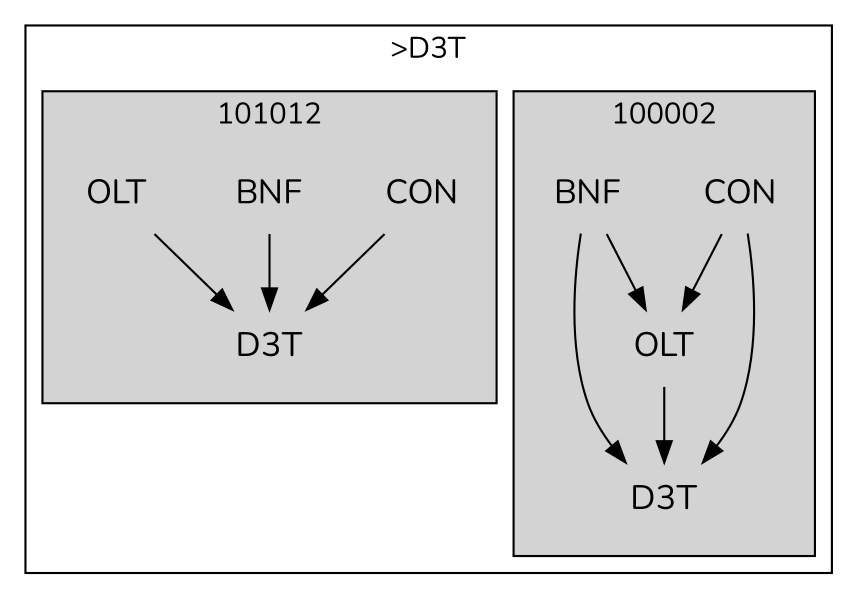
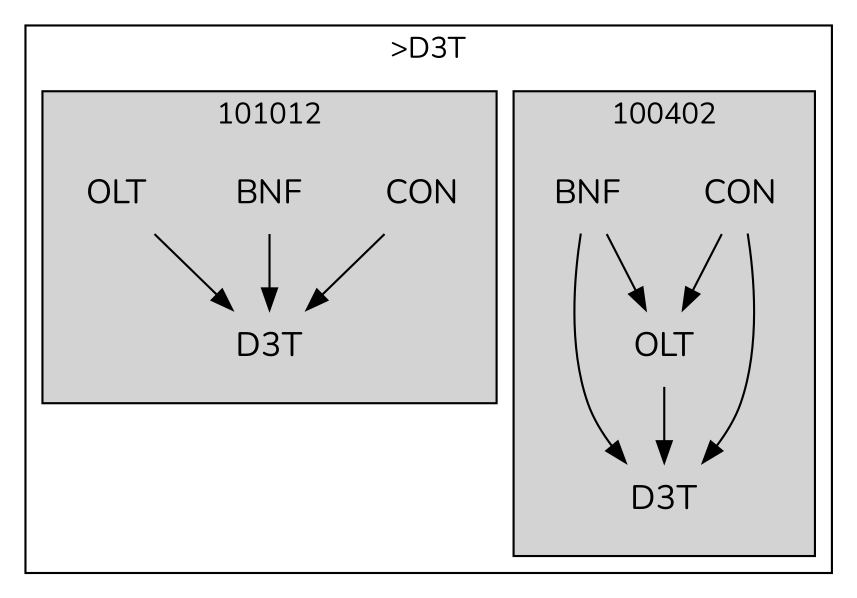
cluster "100002": label "100002" -> "100402"
